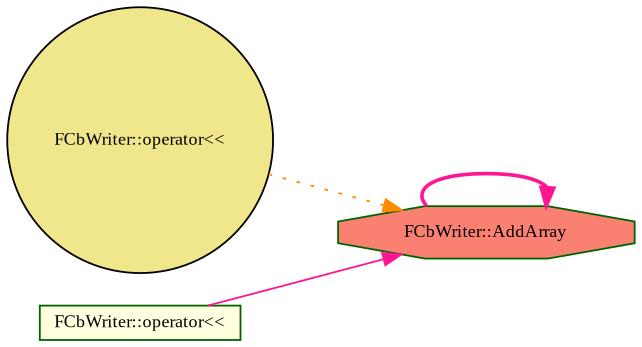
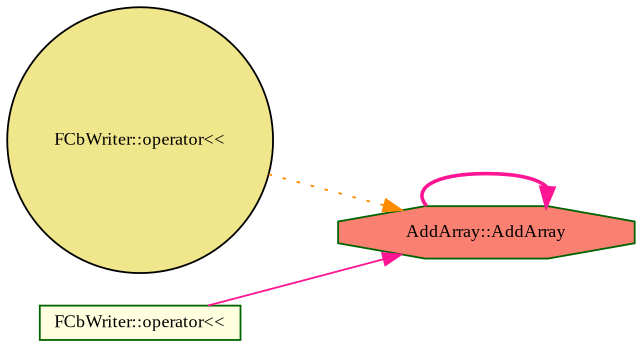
node "FCbWriter::AddArray": label "FCbWriter::AddArray" -> "AddArray::AddArray"
